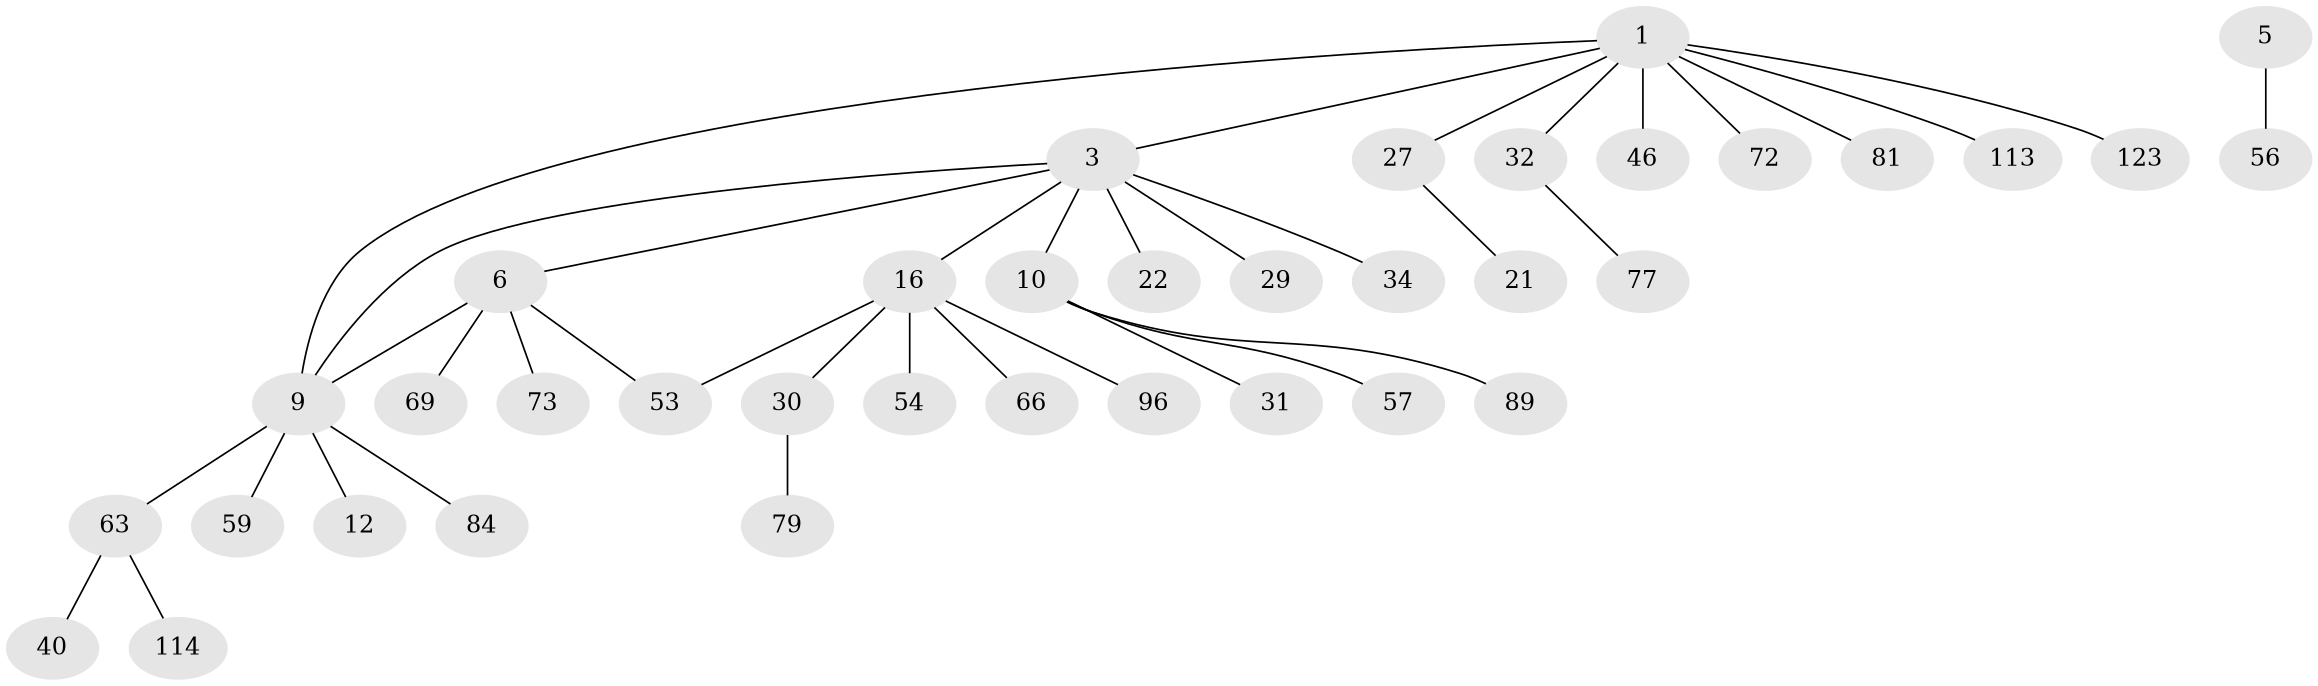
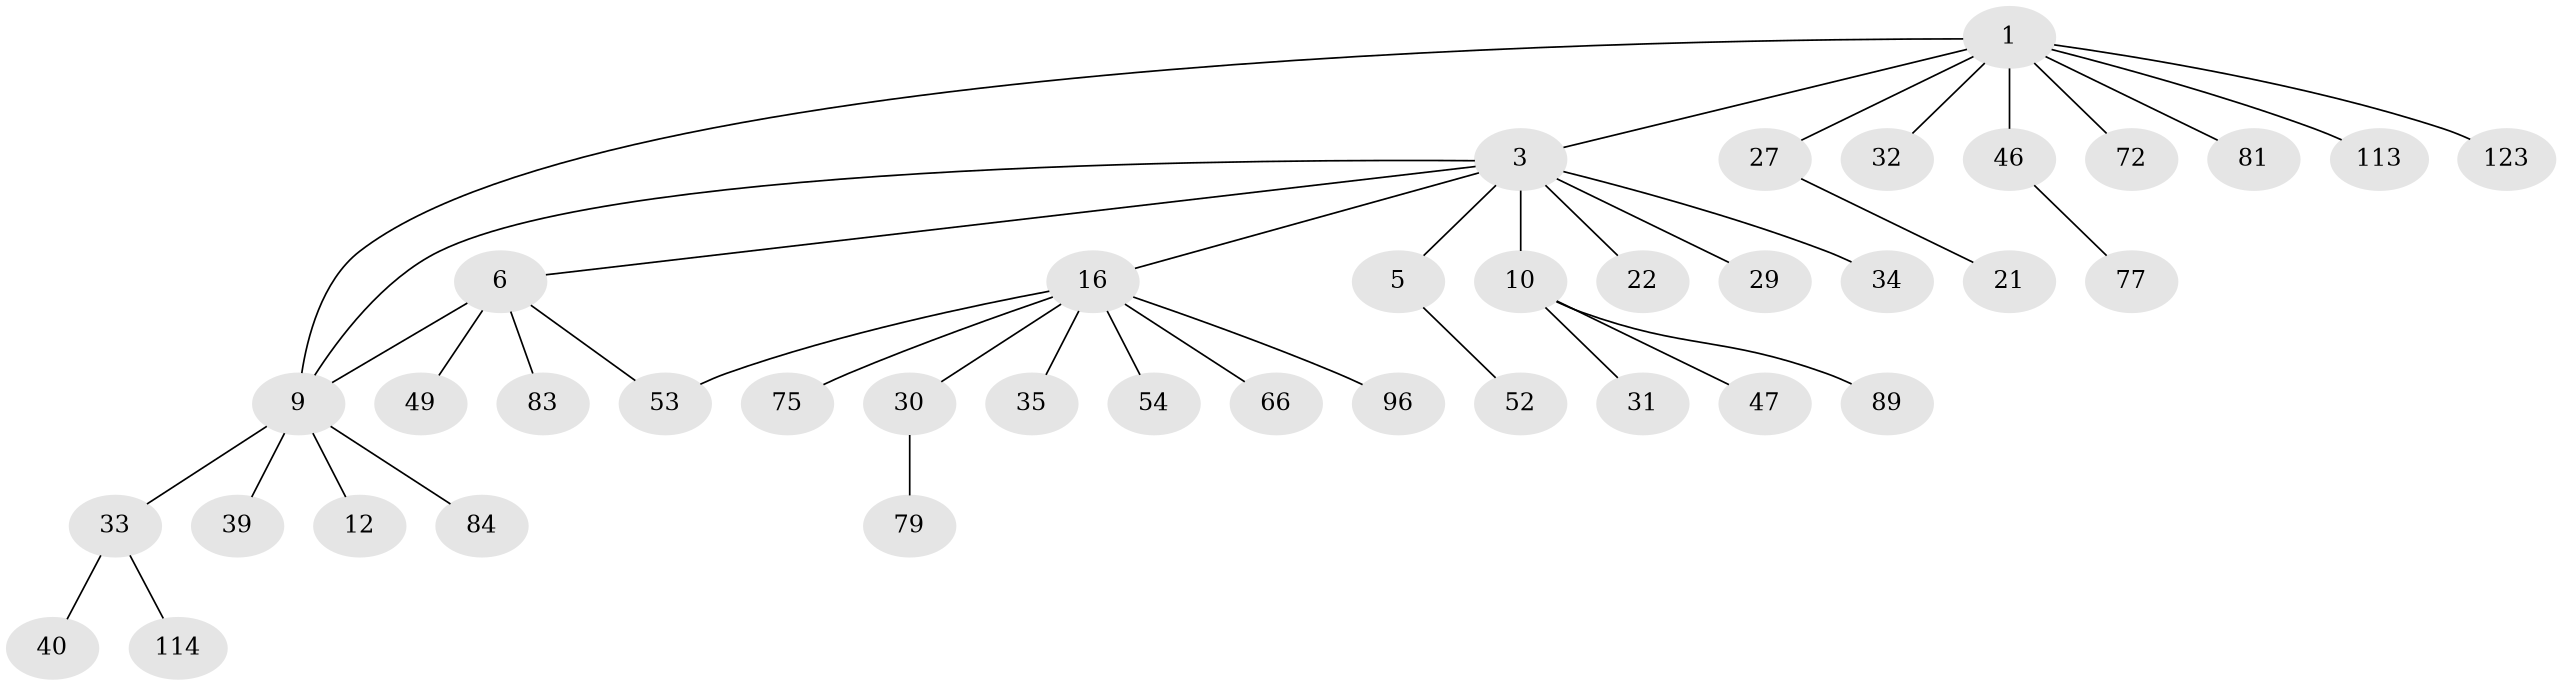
node "56": label "56" -> "52"
edge "3" -- "5": added
edge "32" -- "77": now "46" -- "77"
node "69": label "69" -> "49"
node "73": label "73" -> "83"
node "75": added
node "35": added
node "57": label "57" -> "47"
node "63": label "63" -> "33"
node "59": label "59" -> "39"
